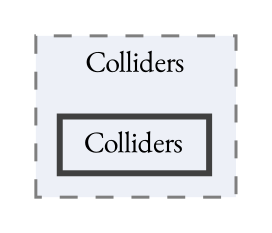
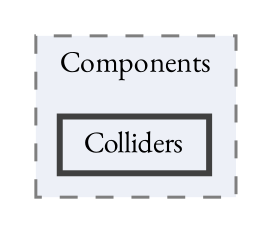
cluster "Colliders": label "Colliders" -> "Components"
